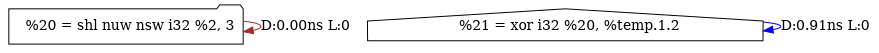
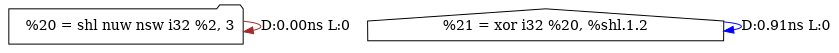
node "%21 = xor i32 %20, %temp.1.2": label "%21 = xor i32 %20, %temp.1.2" -> "%21 = xor i32 %20, %shl.1.2"
